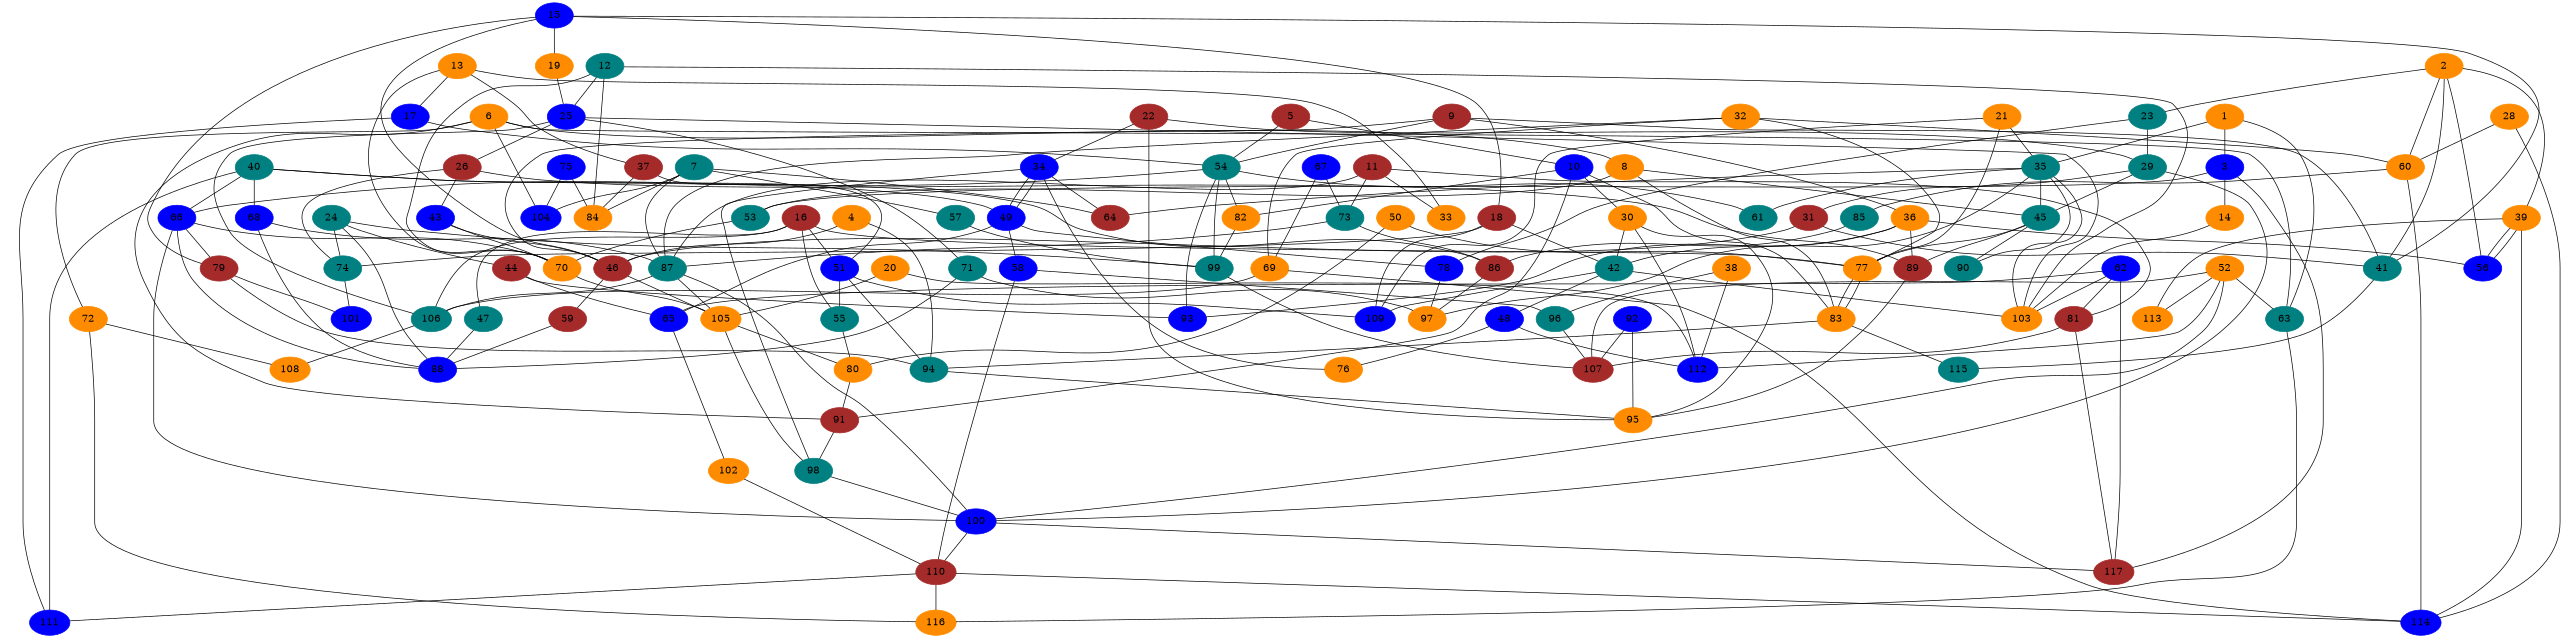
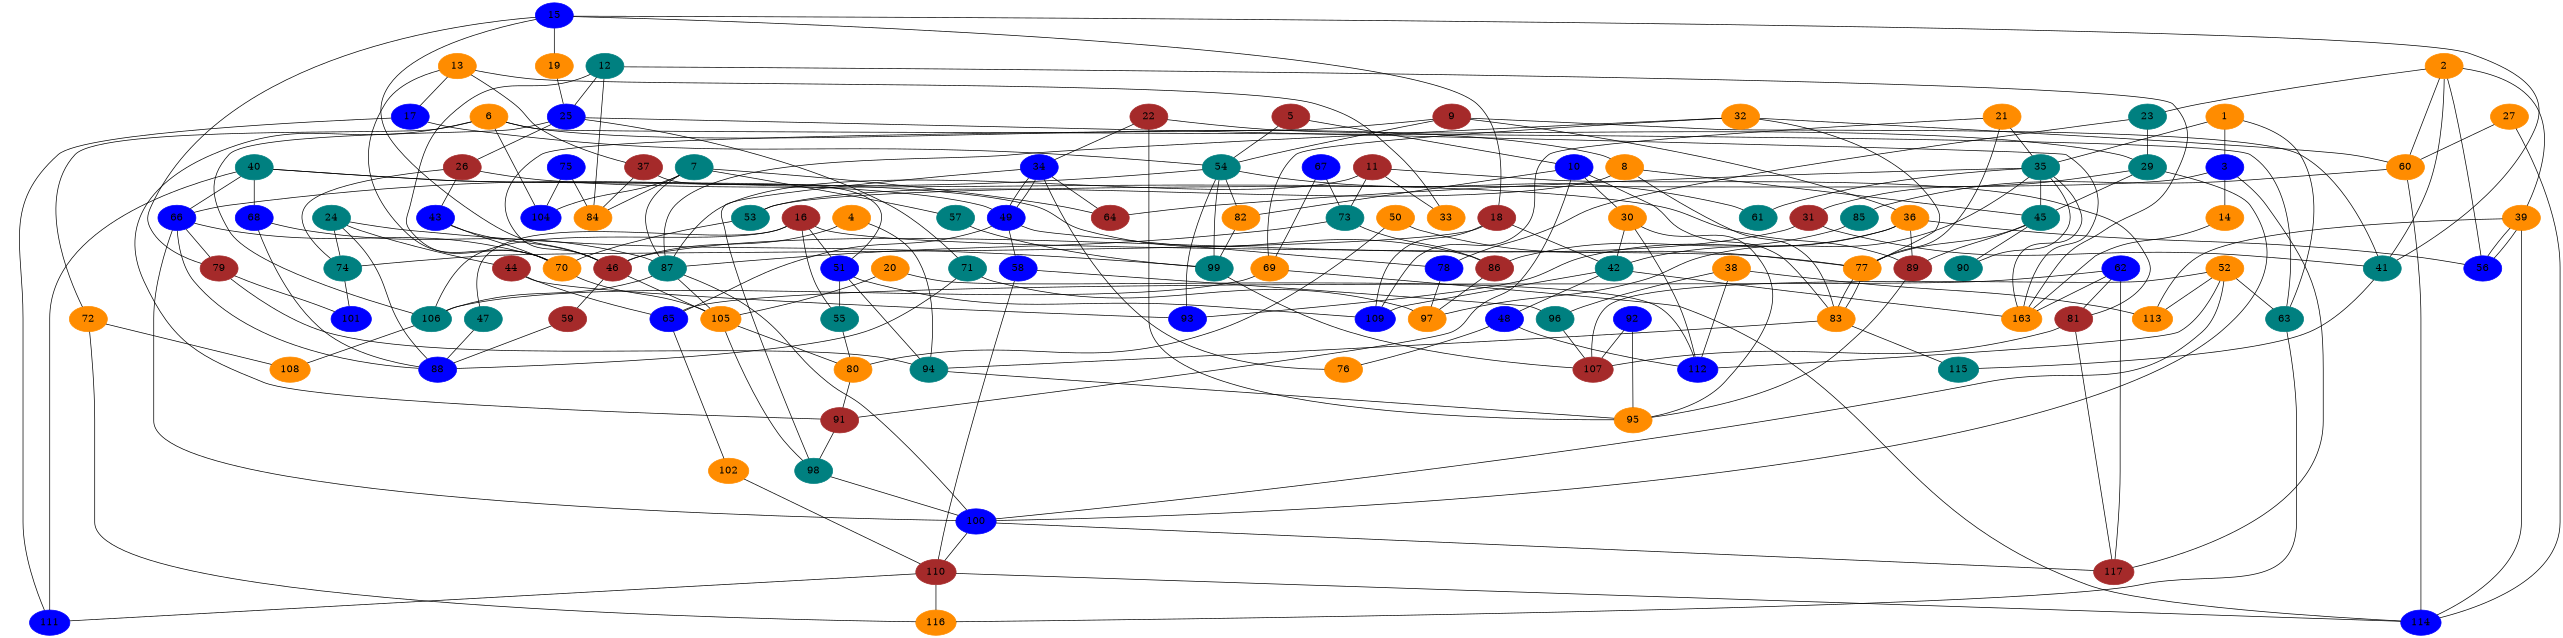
node "28": label "28" -> "27"
edge "38" -- "113": added
node "103": label "103" -> "163"
